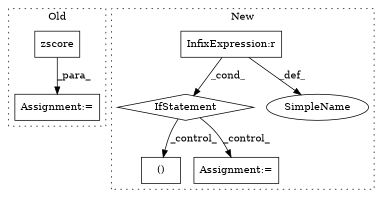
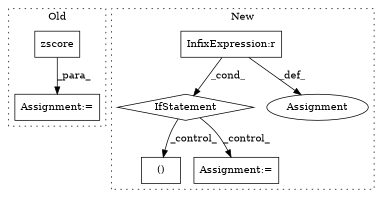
node "SimpleName": label "SimpleName" -> "Assignment"
